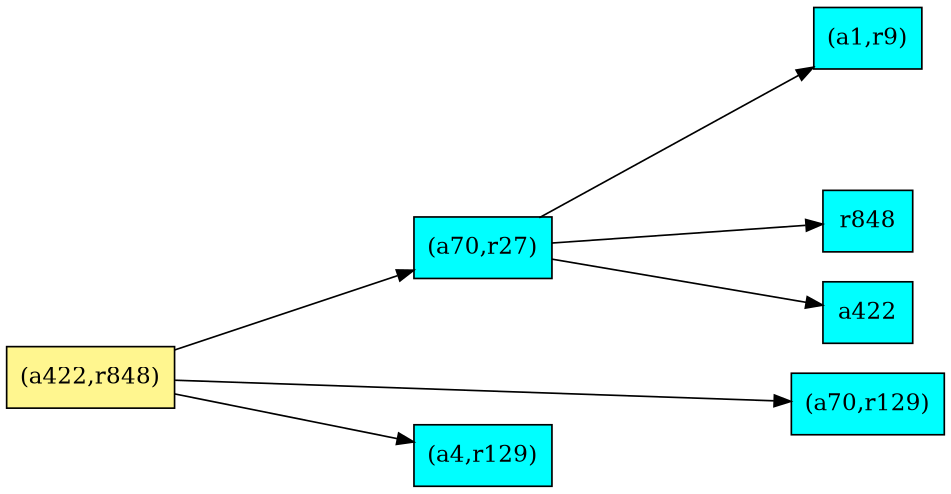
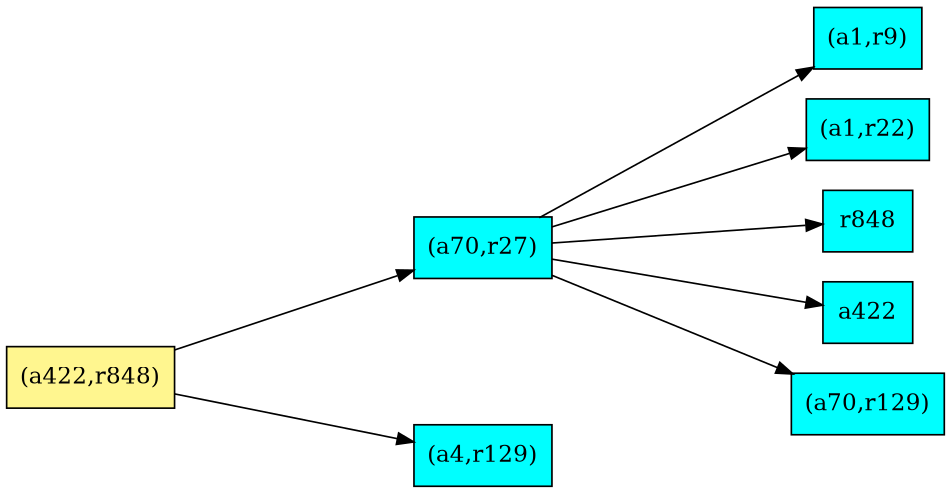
node "(a1,r22)": added
edge "(a422,r848)" -> "(a70,r129)": now "(a70,r27)" -> "(a70,r129)"
